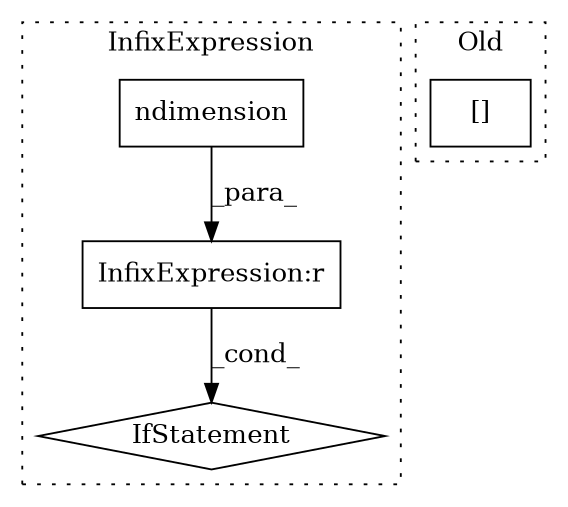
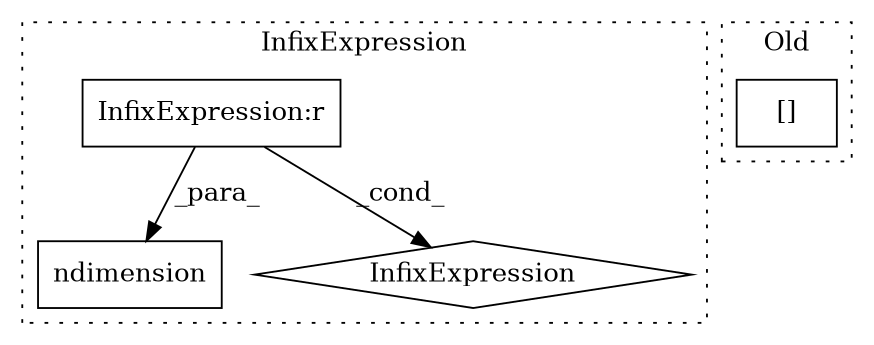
edge "ndimension" -> "InfixExpression:r": reversed
node "IfStatement": label "IfStatement" -> "InfixExpression"
